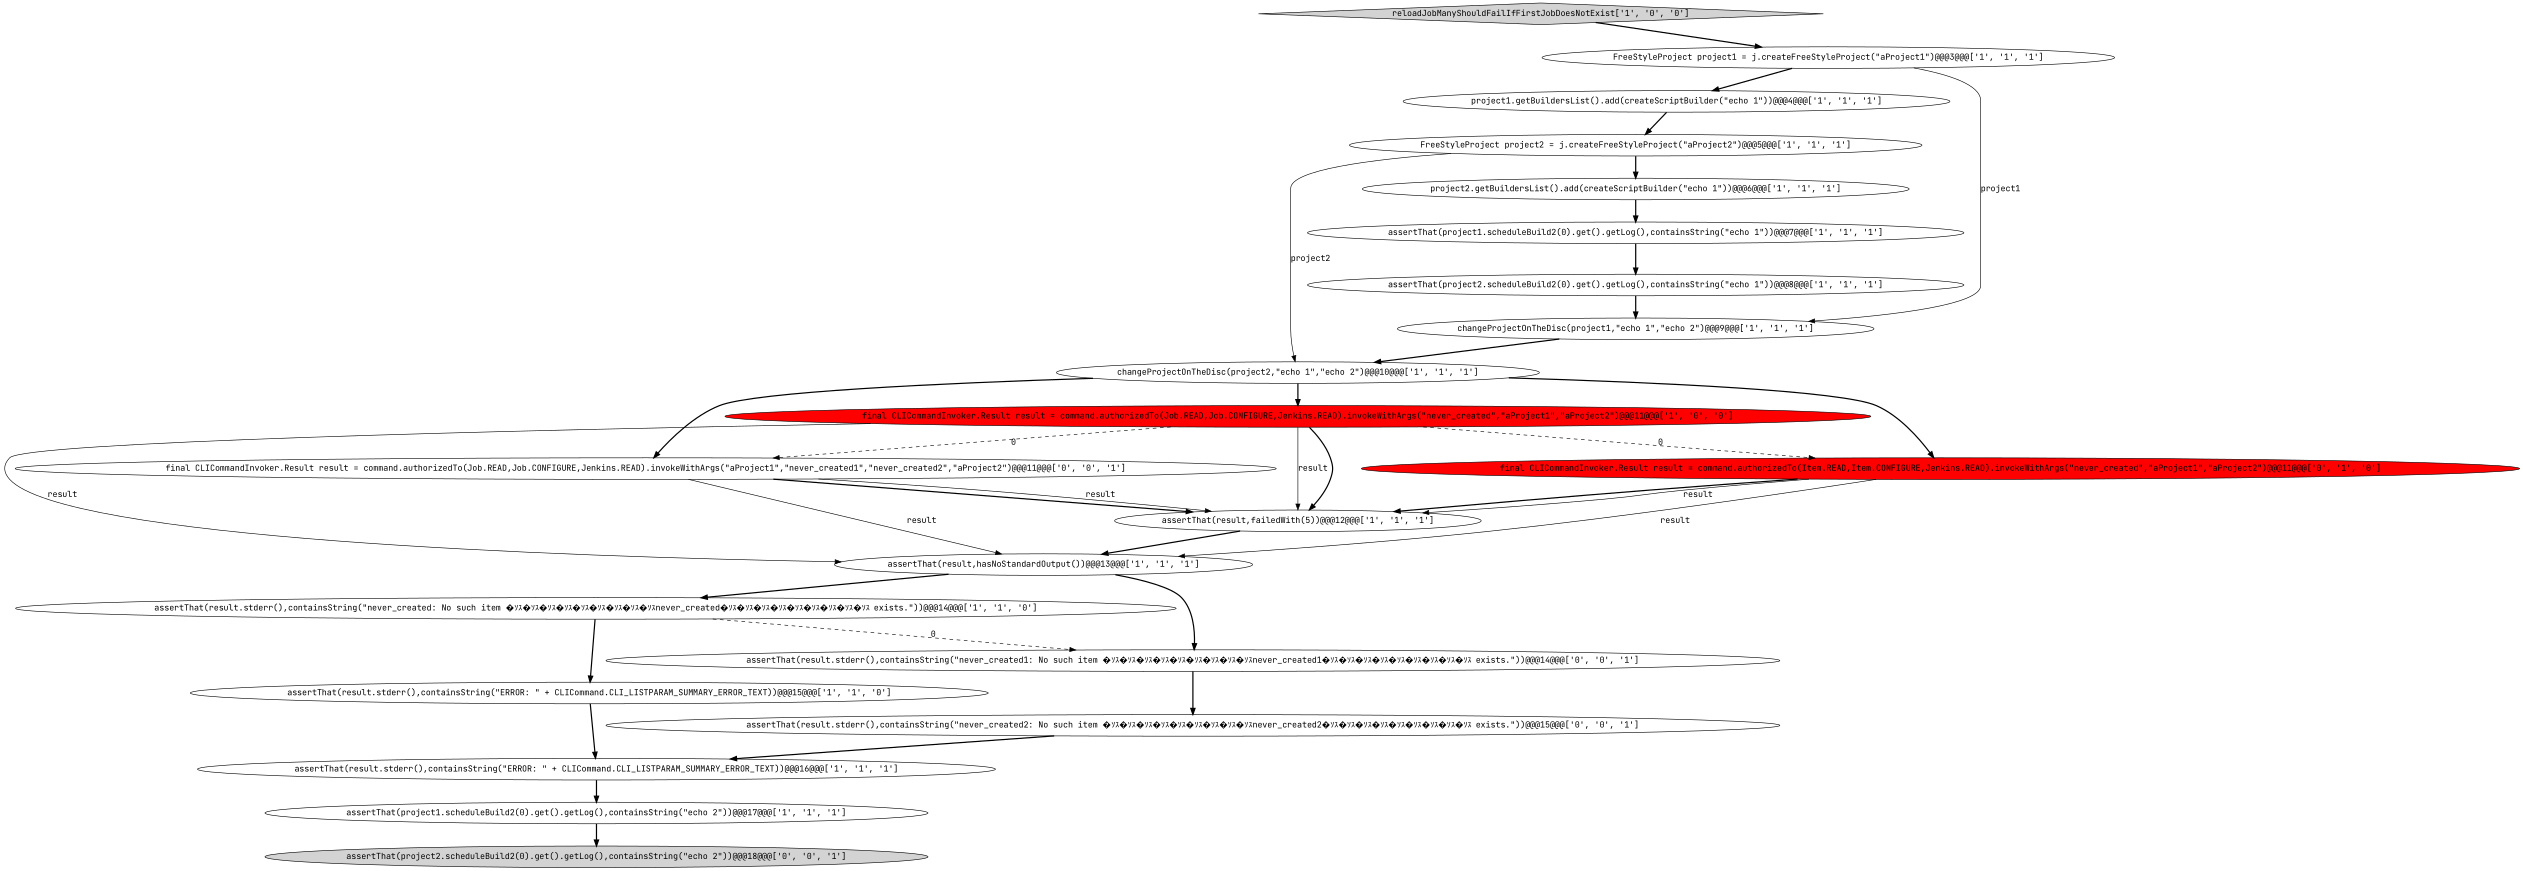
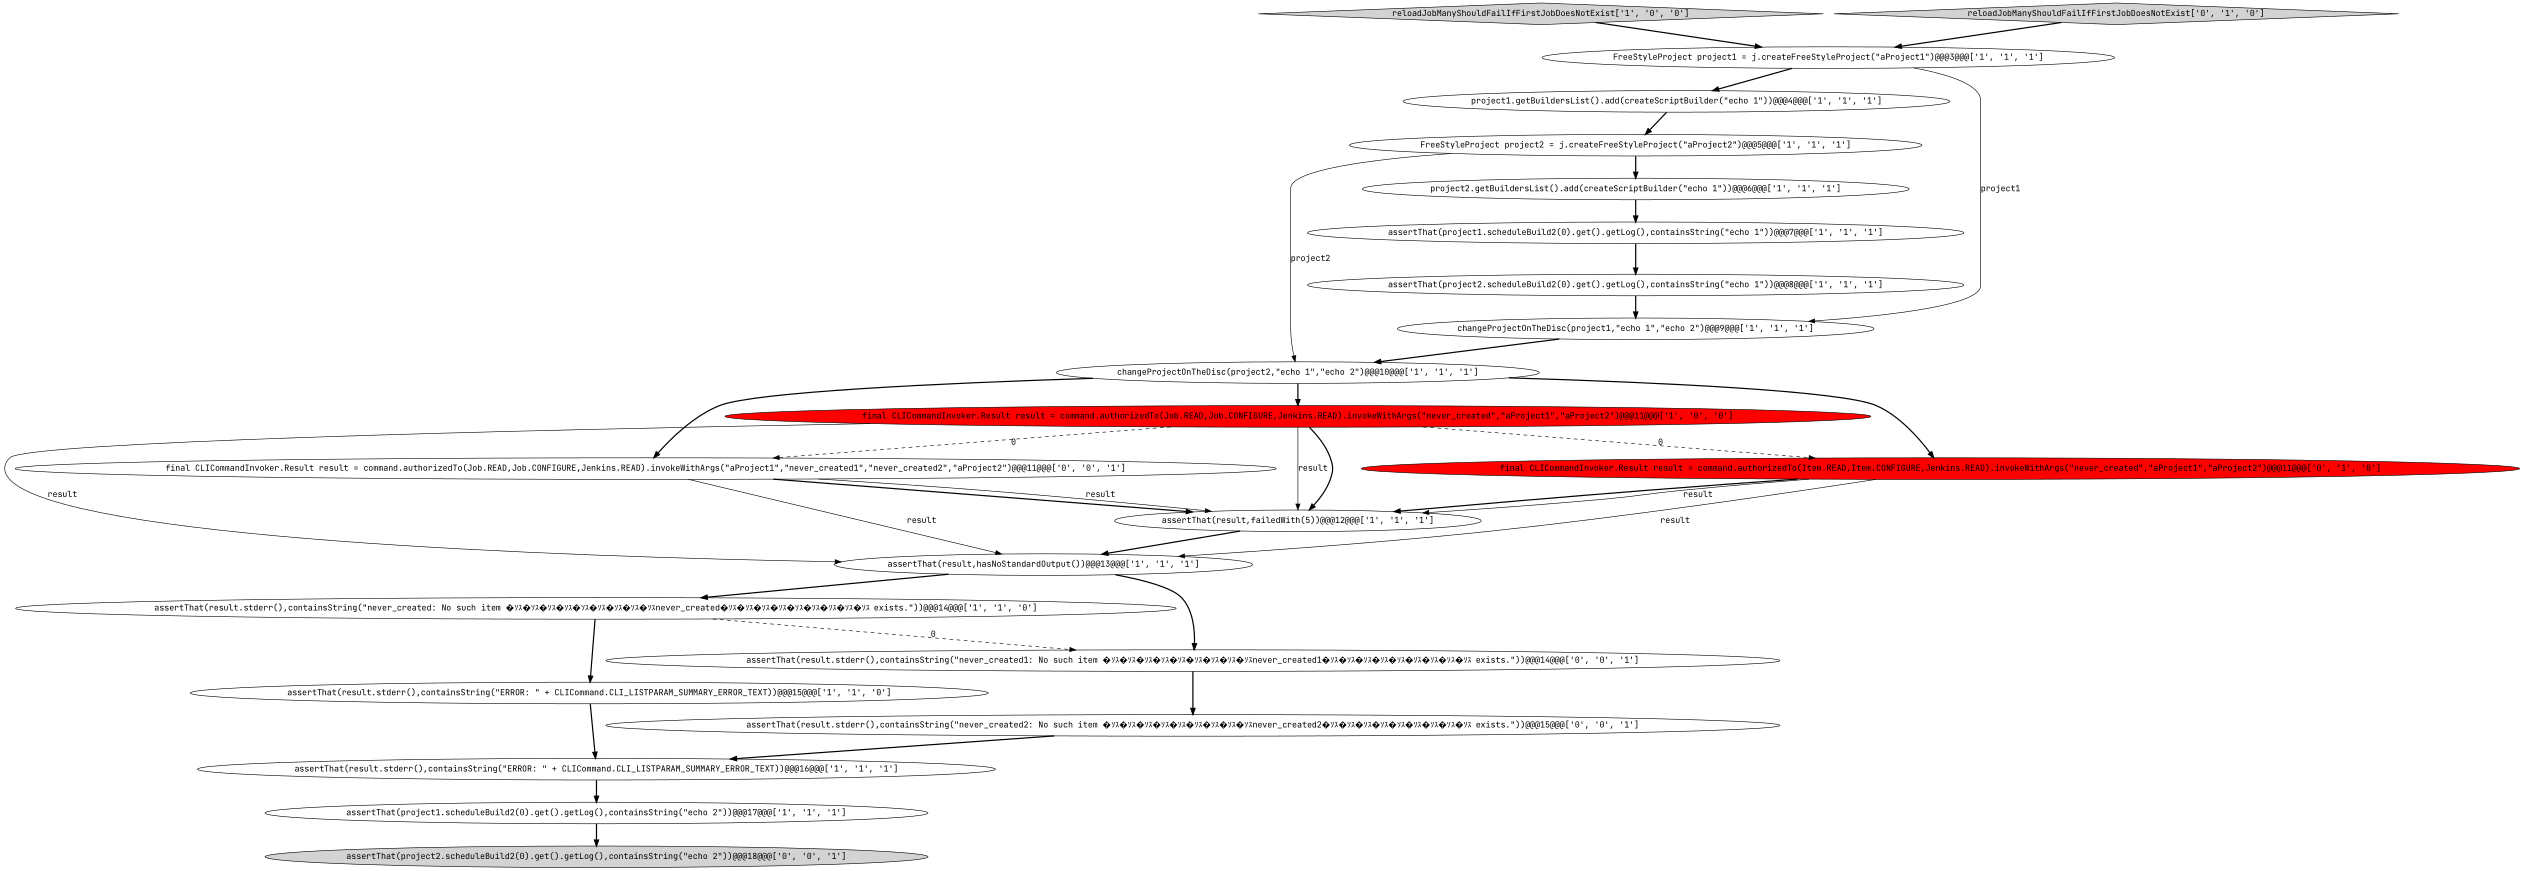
node "reloadJobManyShouldFailIfFirstJobDoesNotExist['0', '1', '0']": added
